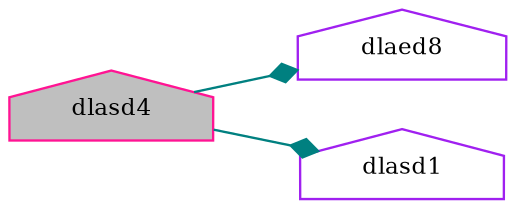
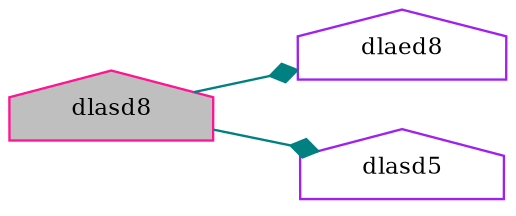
node "dlasd4": label "dlasd4" -> "dlasd8"
node "dlasd1": label "dlasd1" -> "dlasd5"
